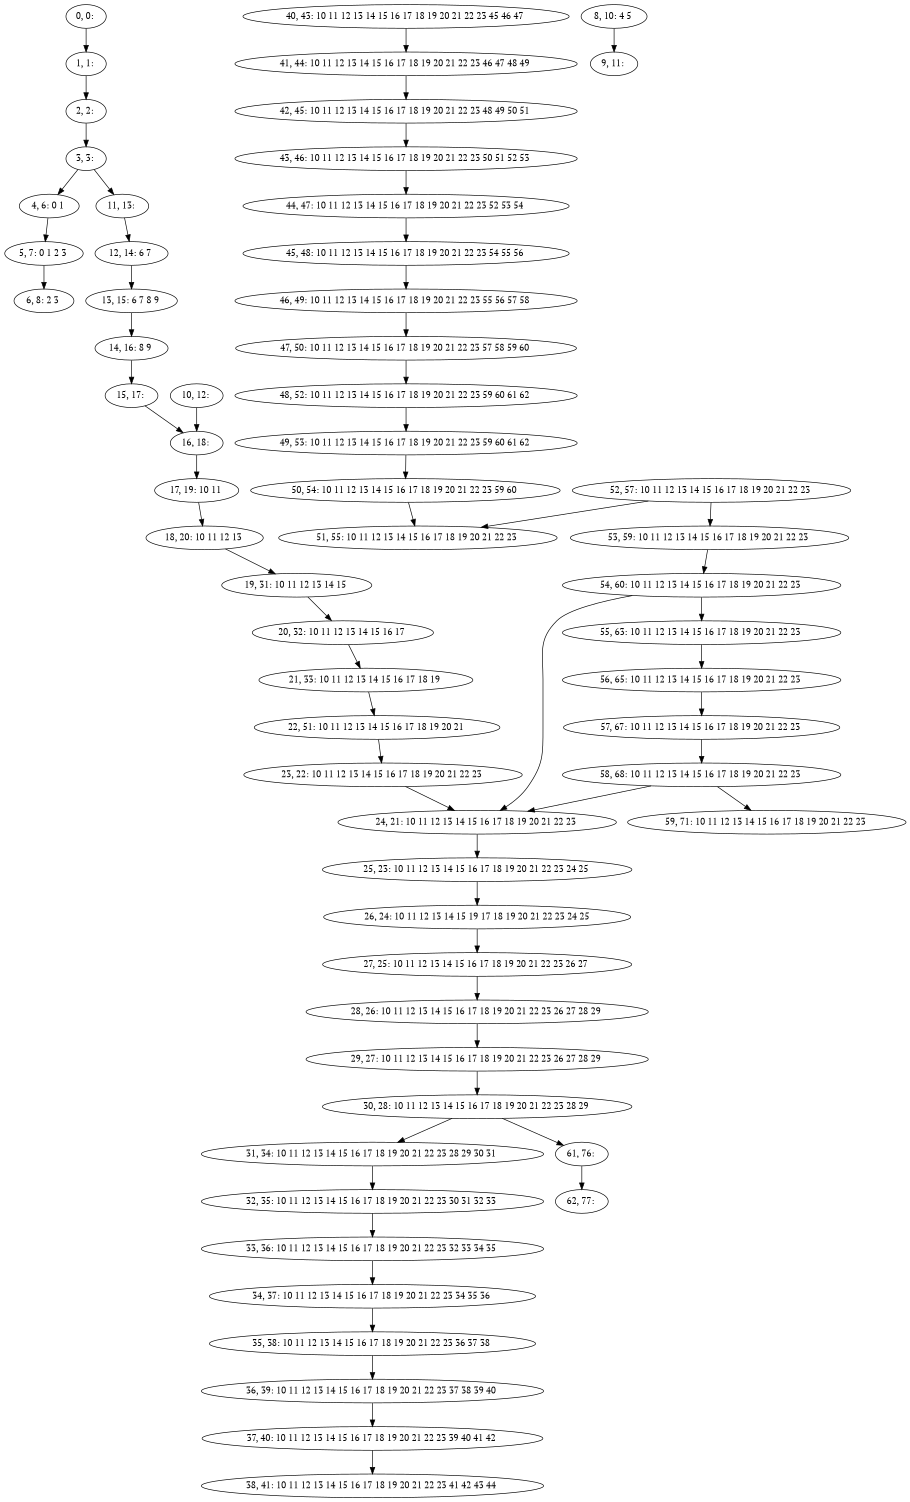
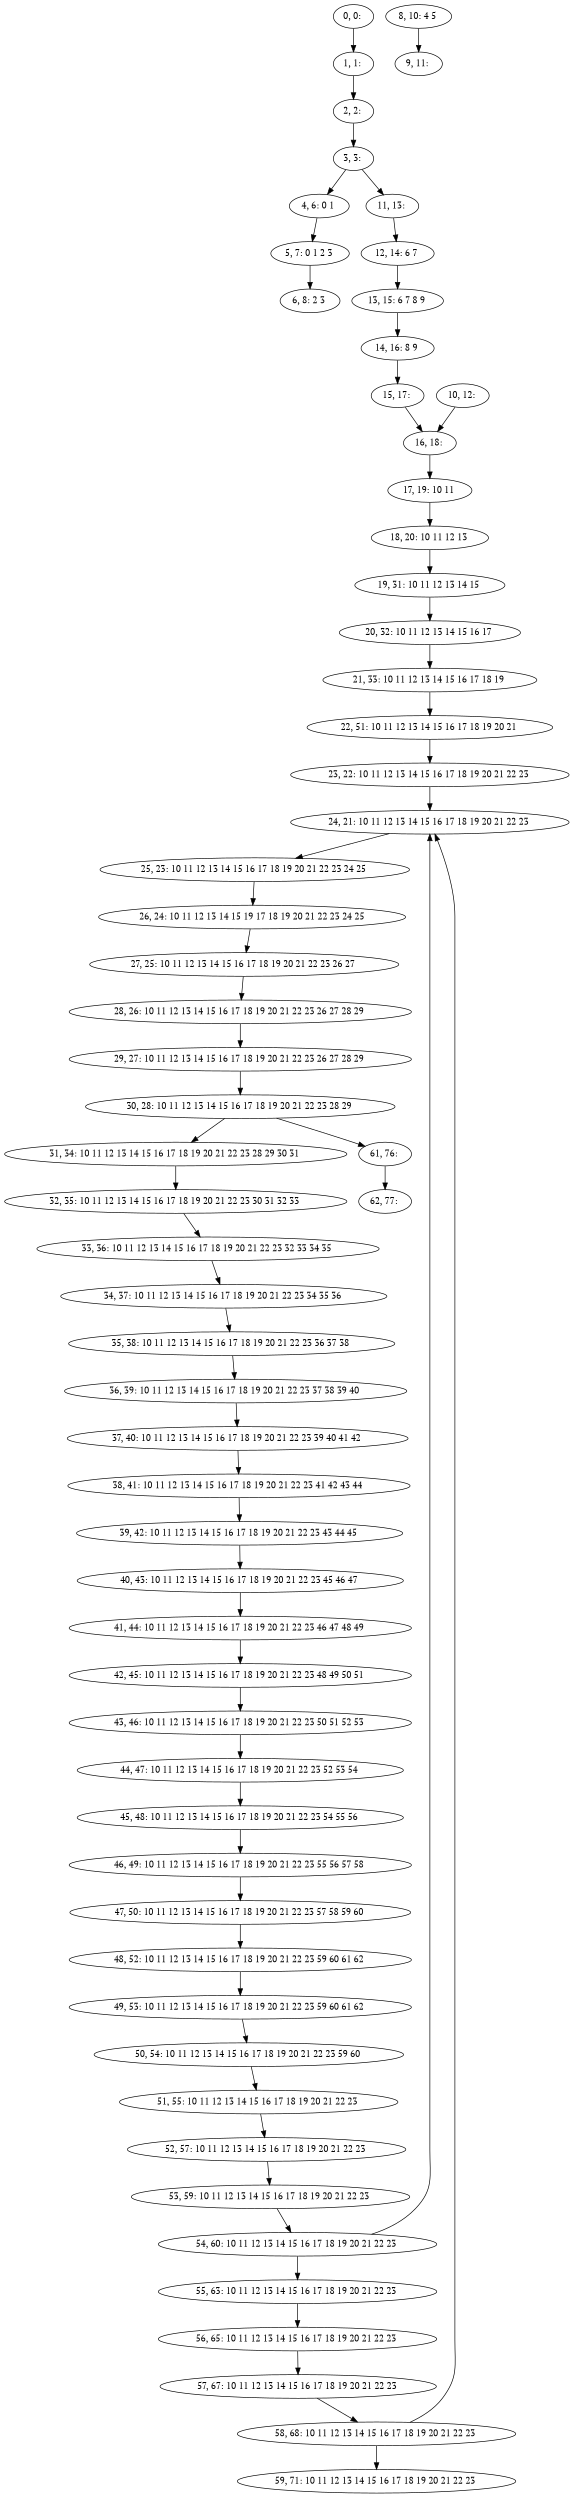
edge "52, 57: 10 11 12 13 14 15 16 17 18 19 20 21 22 23" -> "51, 55: 10 11 12 13 14 15 16 17 18 19 20 21 22 23": reversed
node "39, 42: 10 11 12 13 14 15 16 17 18 19 20 21 22 23 43 44 45": added
